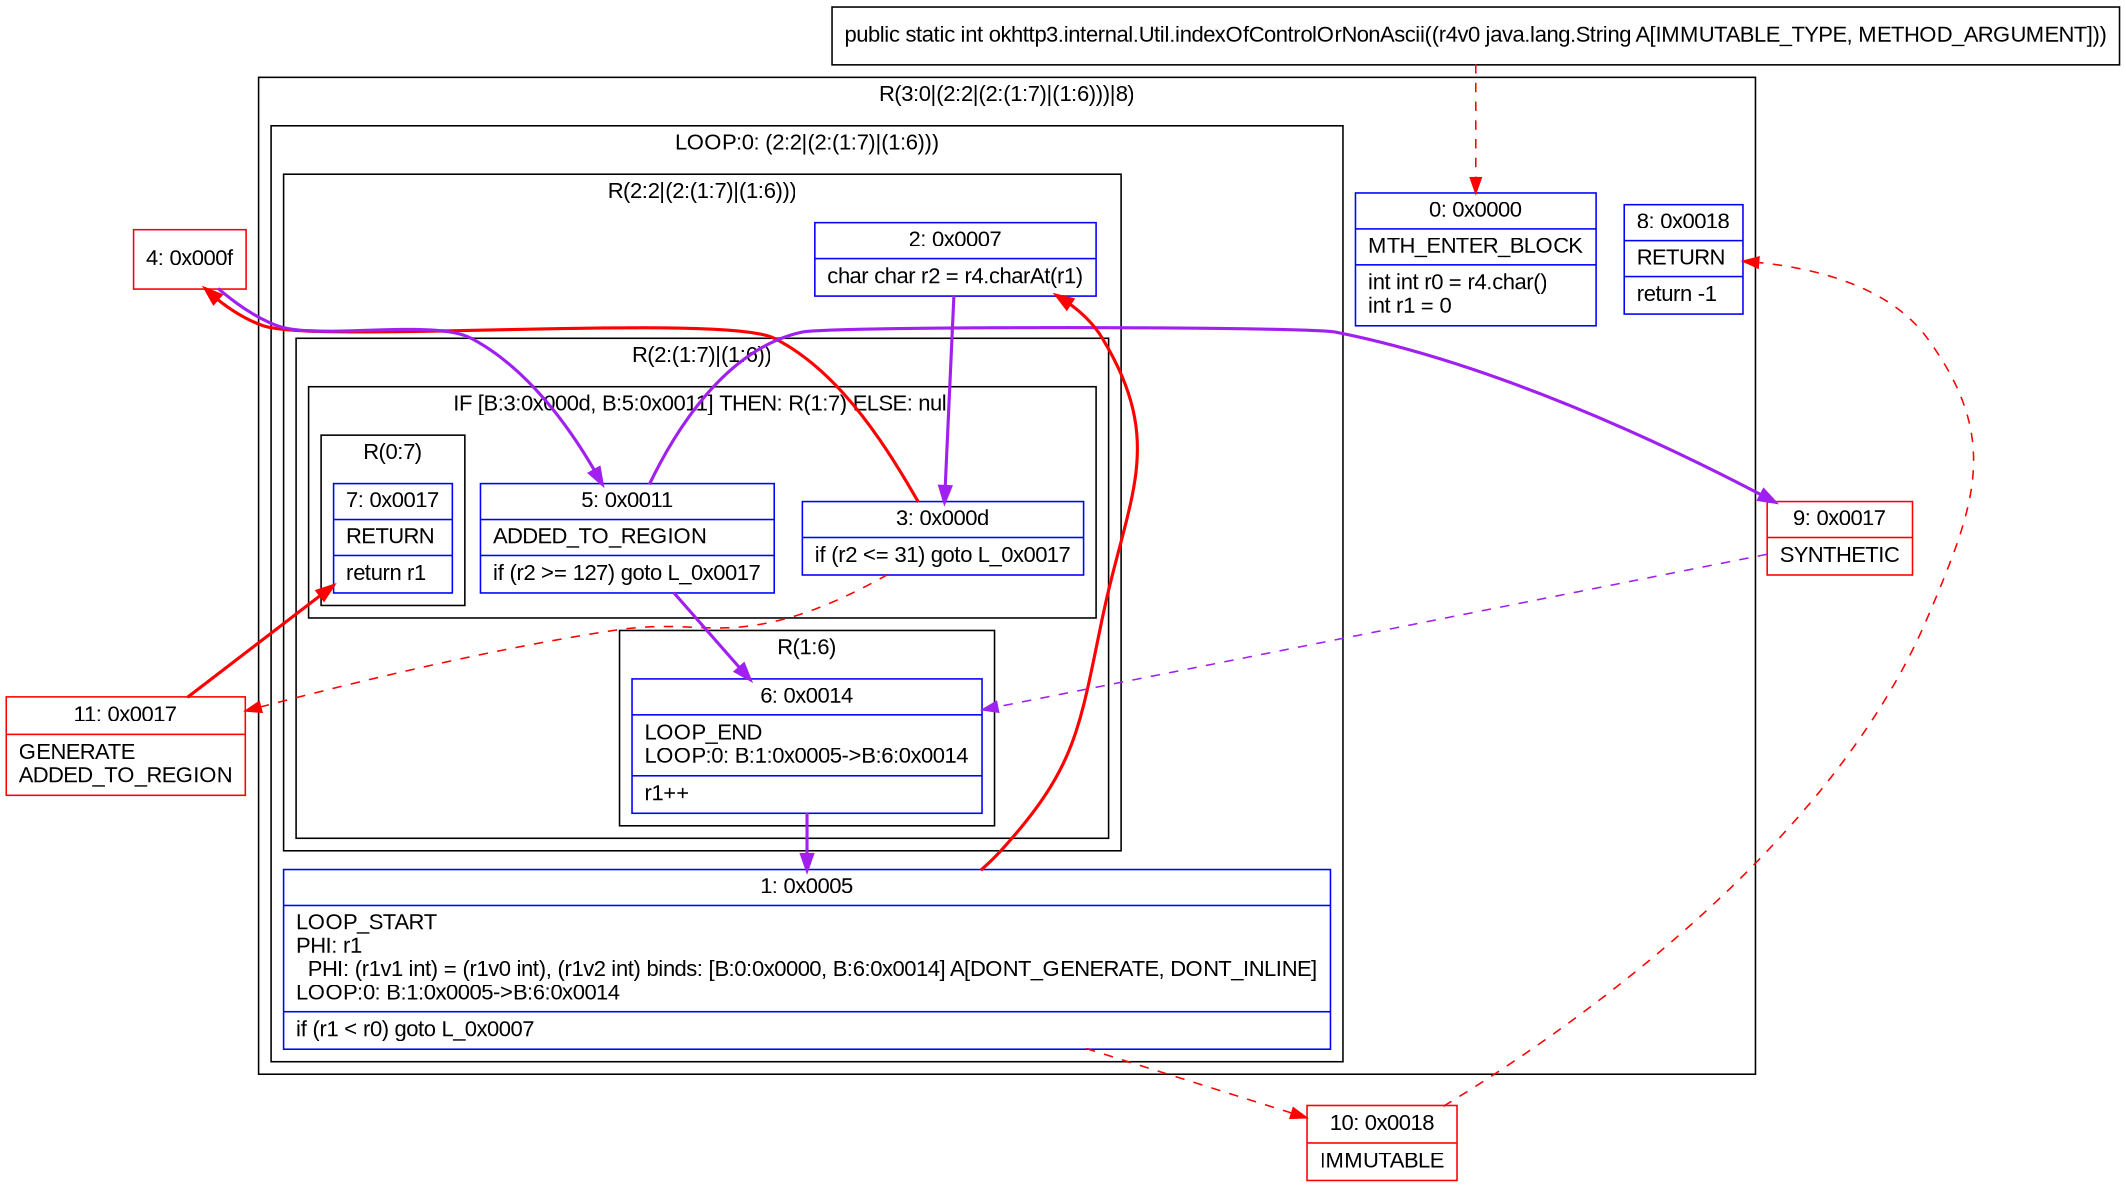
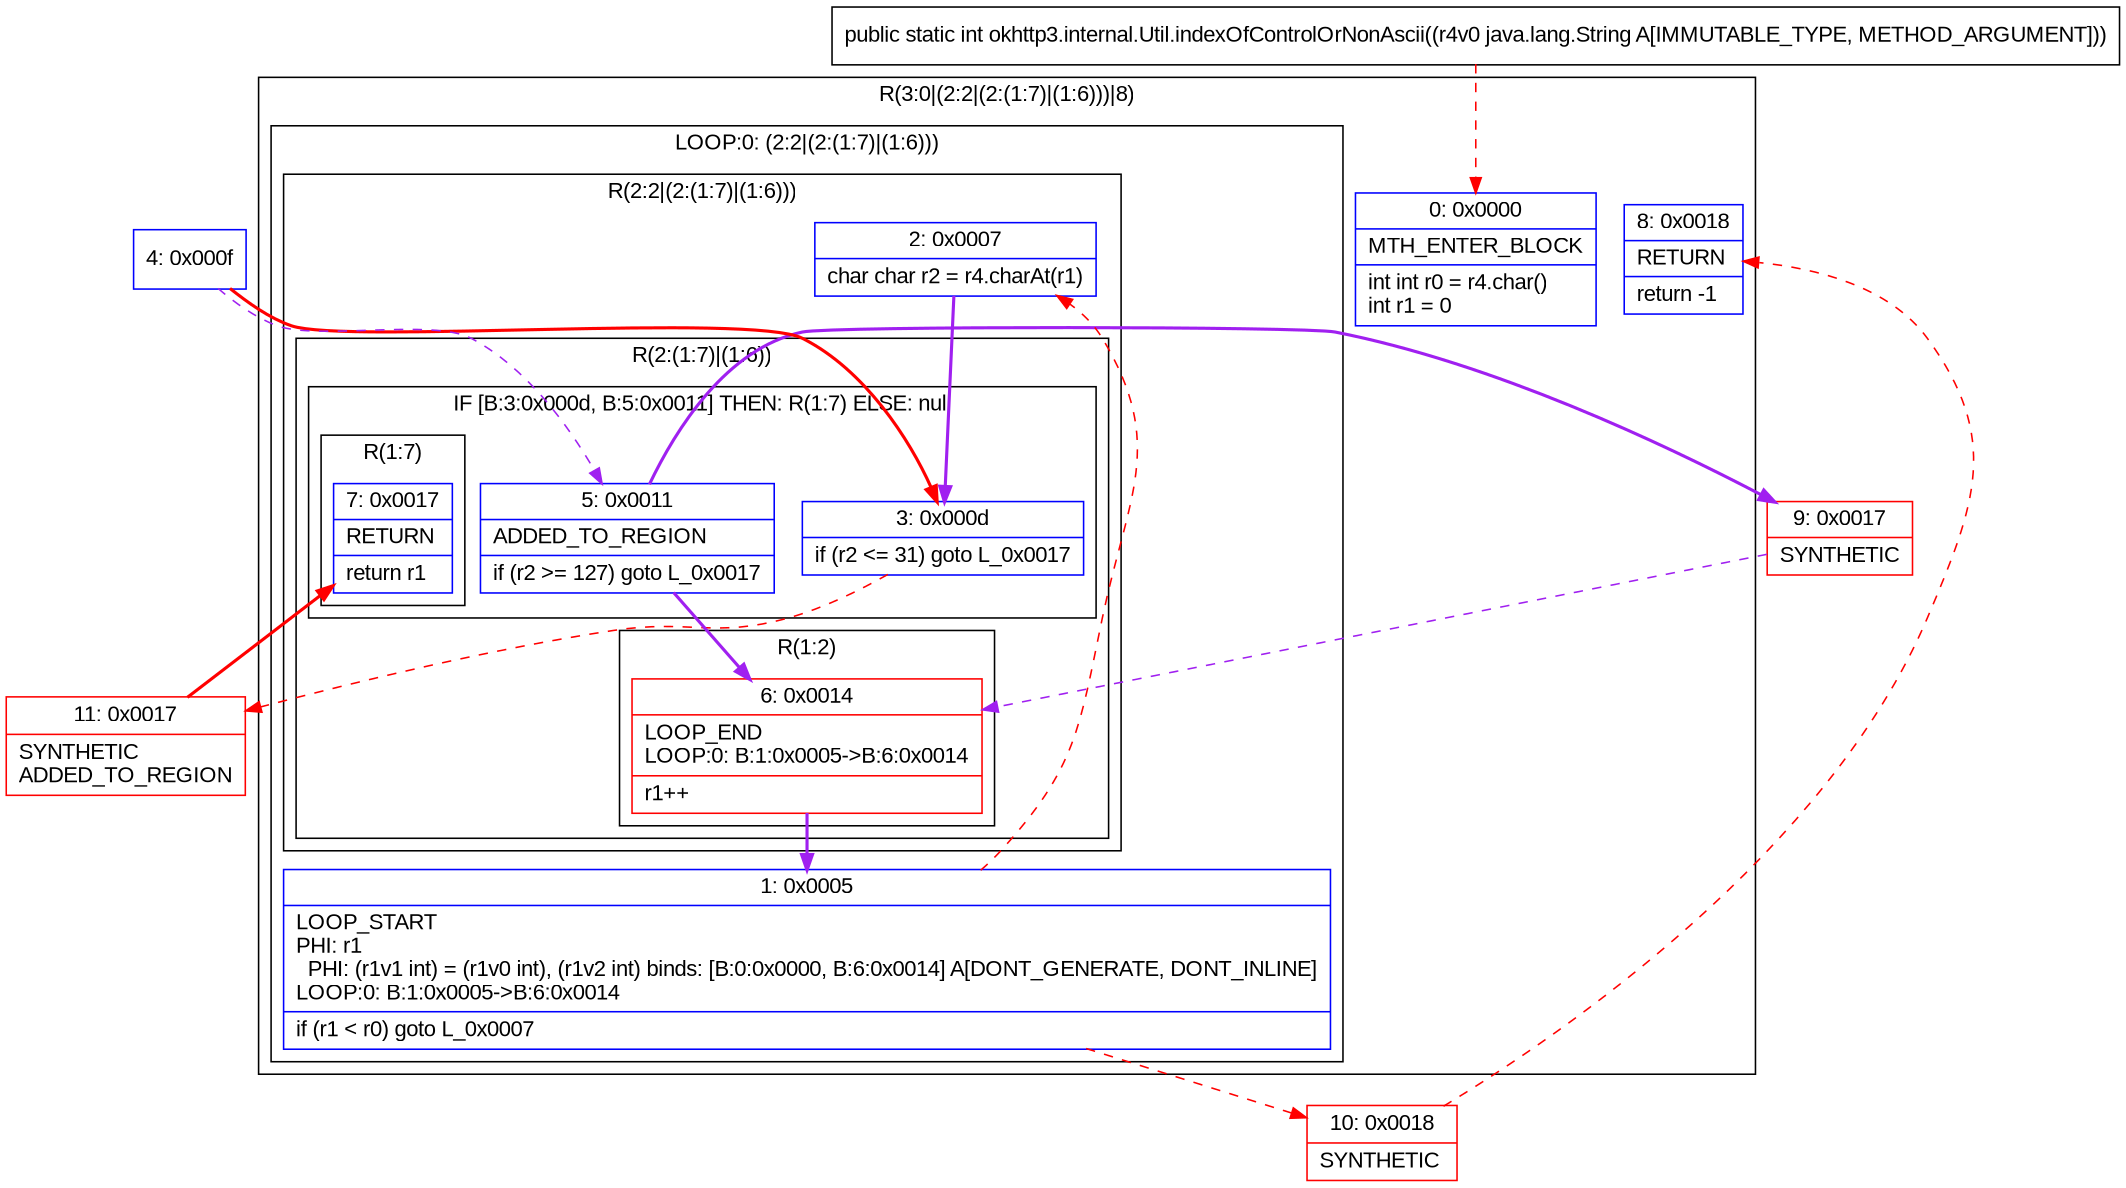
node "4: 0x000f": color red -> blue
edge "3: 0x000d" -> "4: 0x000f": reversed
edge "4: 0x000f" -> "5: 0x0011": style bold -> dashed
cluster "R(0:7)": label "R(0:7)" -> "R(1:7)"
edge "1: 0x0005" -> "2: 0x0007": style bold -> dashed
cluster "R(1:6)": label "R(1:6)" -> "R(1:2)"
node "6: 0x0014": color blue -> red
node "11: 0x0017": text "GENERATE" -> "SYNTHETIC"
node "10: 0x0018": text "IMMUTABLE" -> "SYNTHETIC"
